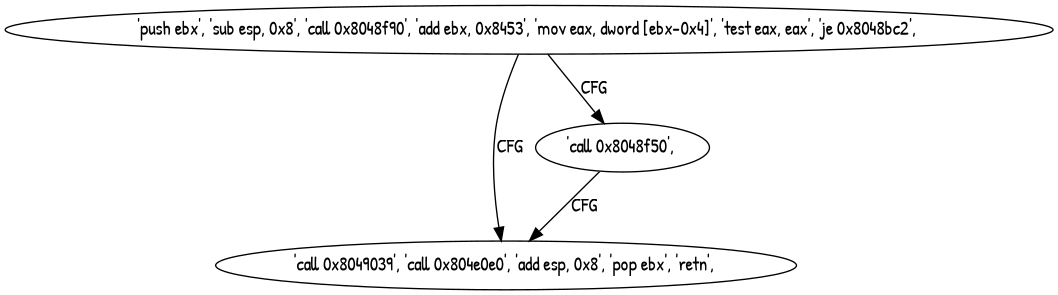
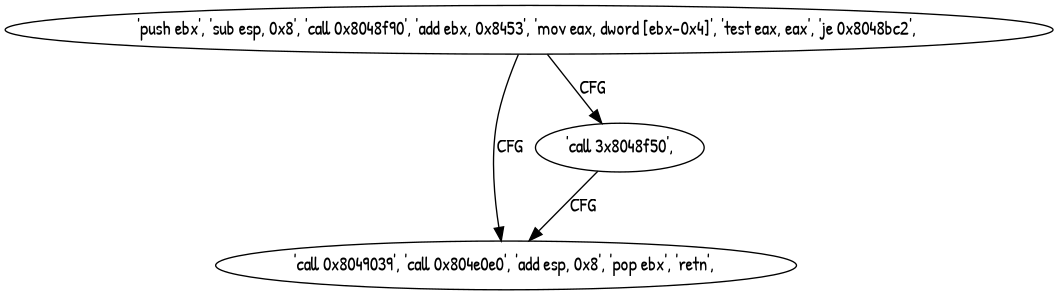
node "'call 0x8048f50',": label "'call 0x8048f50'," -> "'call 3x8048f50',"
